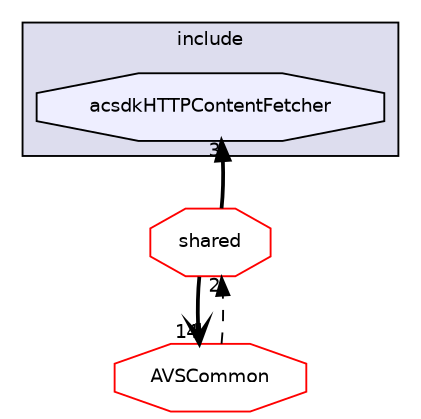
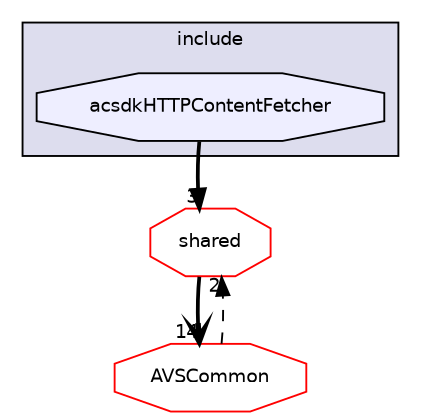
edge "shared" -> "acsdkHTTPContentFetcher": reversed
